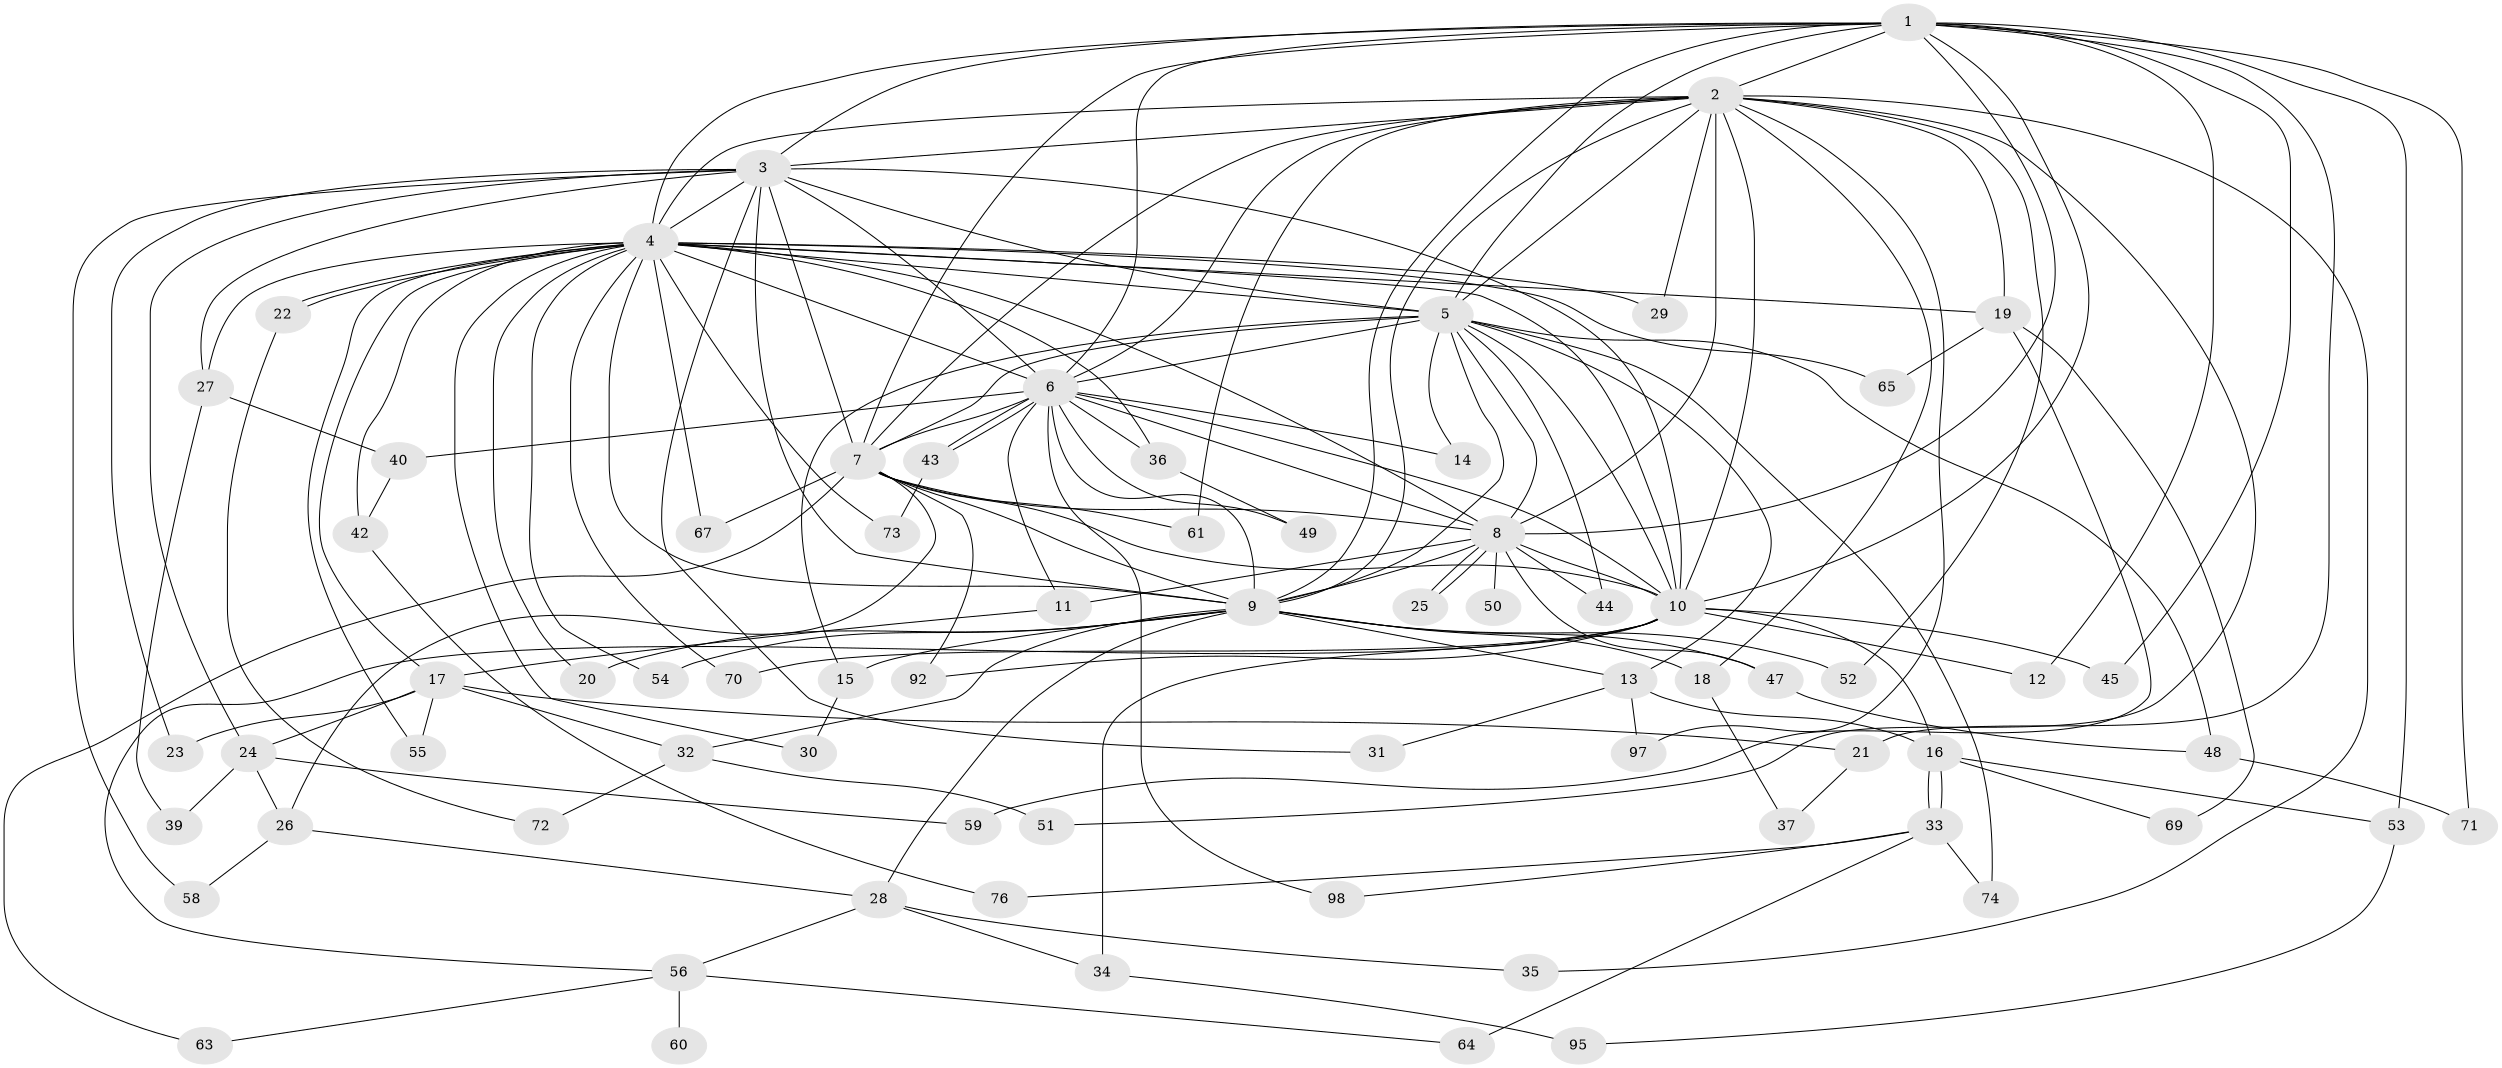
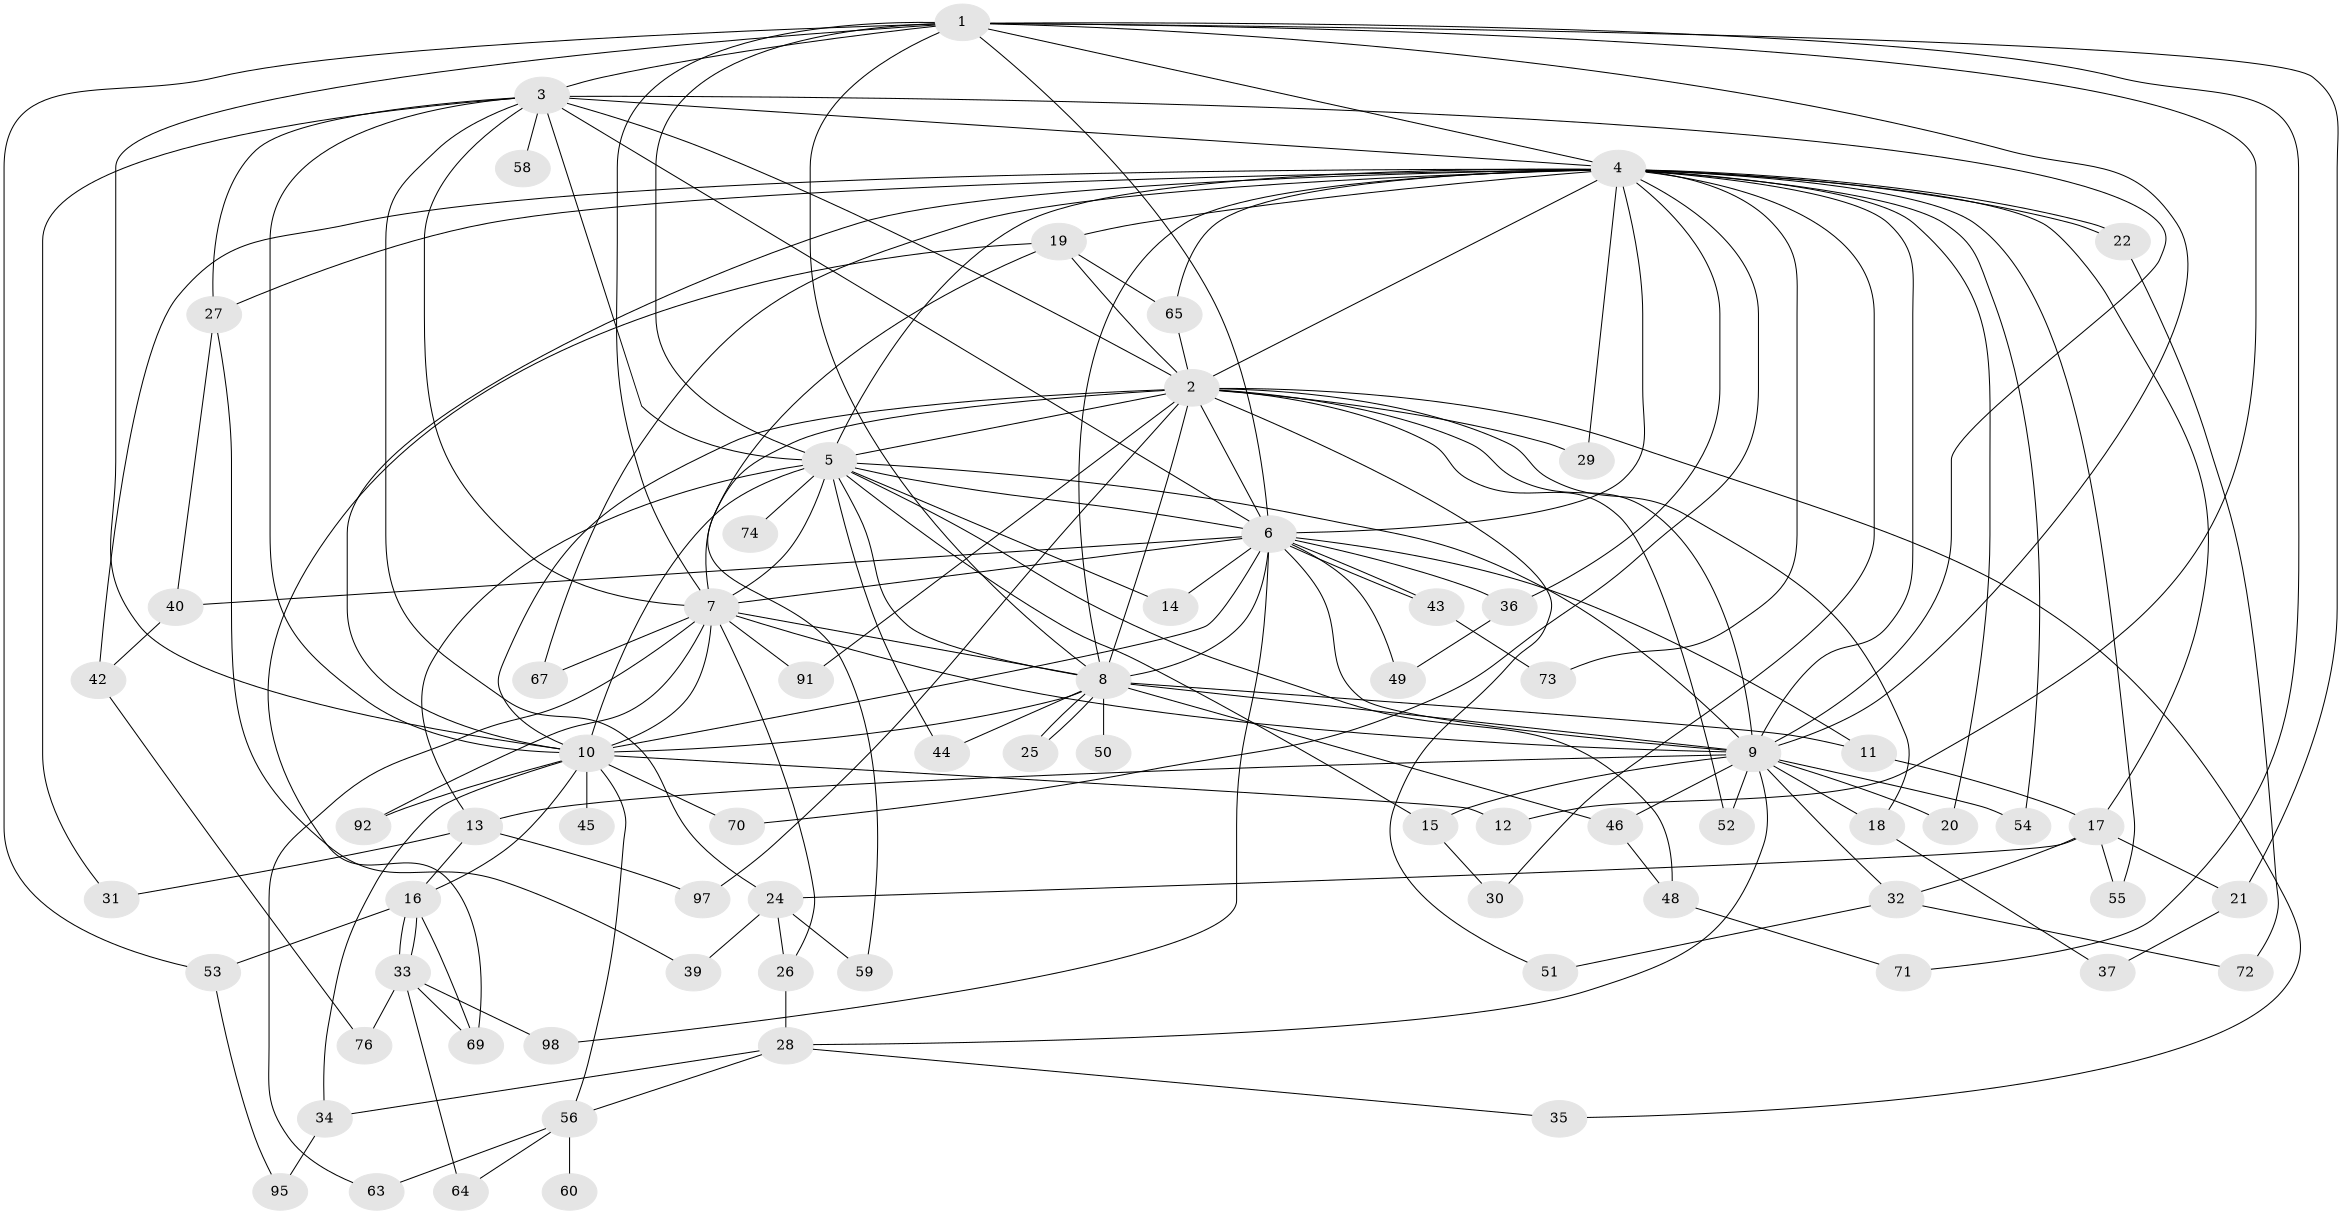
edge "1" -- "2": now "65" -- "2"
edge "1" -- "45": removed
node "61": label "61" -> "91"
node "47": label "47" -> "46"
node "23": removed
edge "26" -- "58": removed
edge "33" -- "74": now "33" -- "69"
